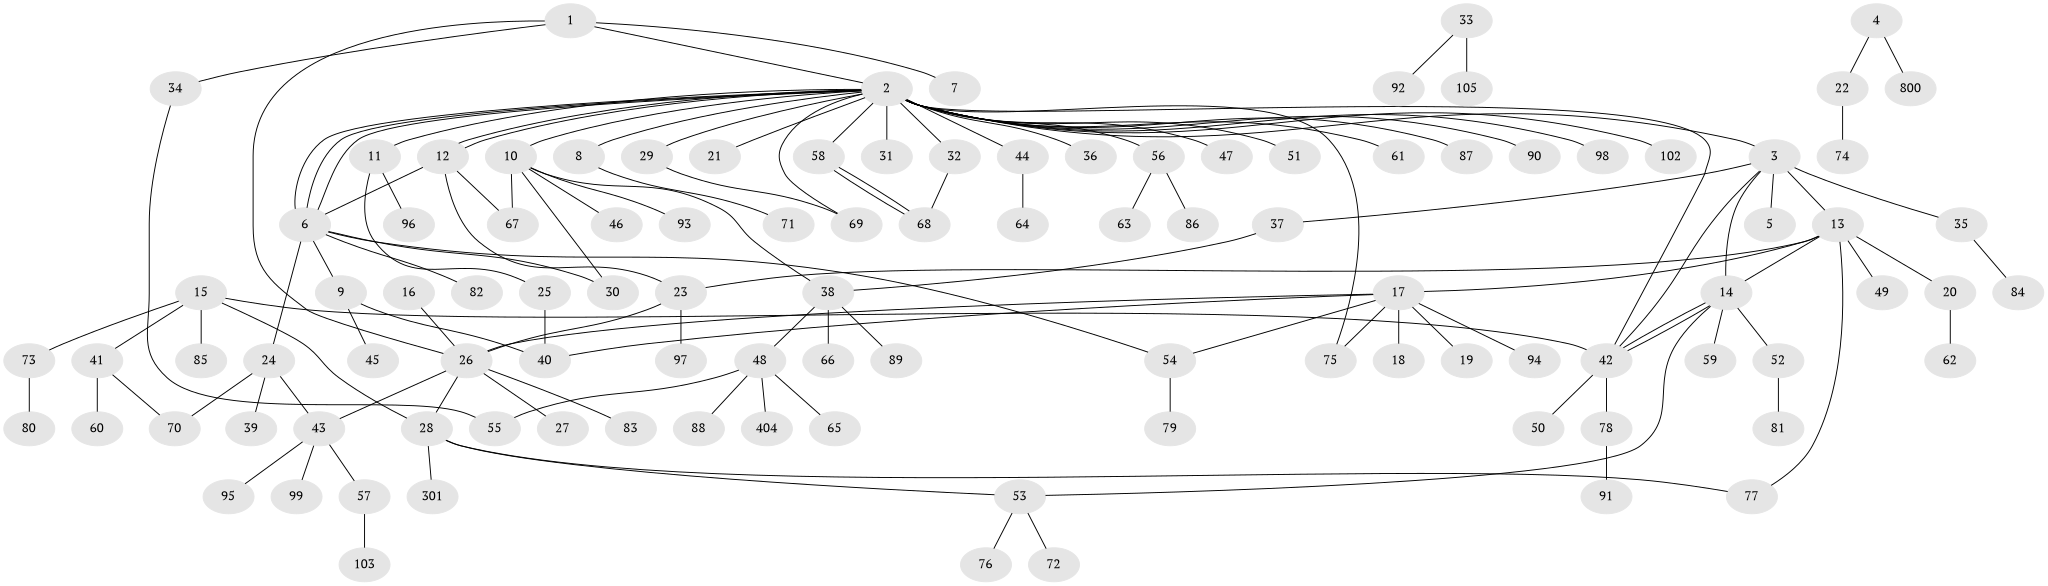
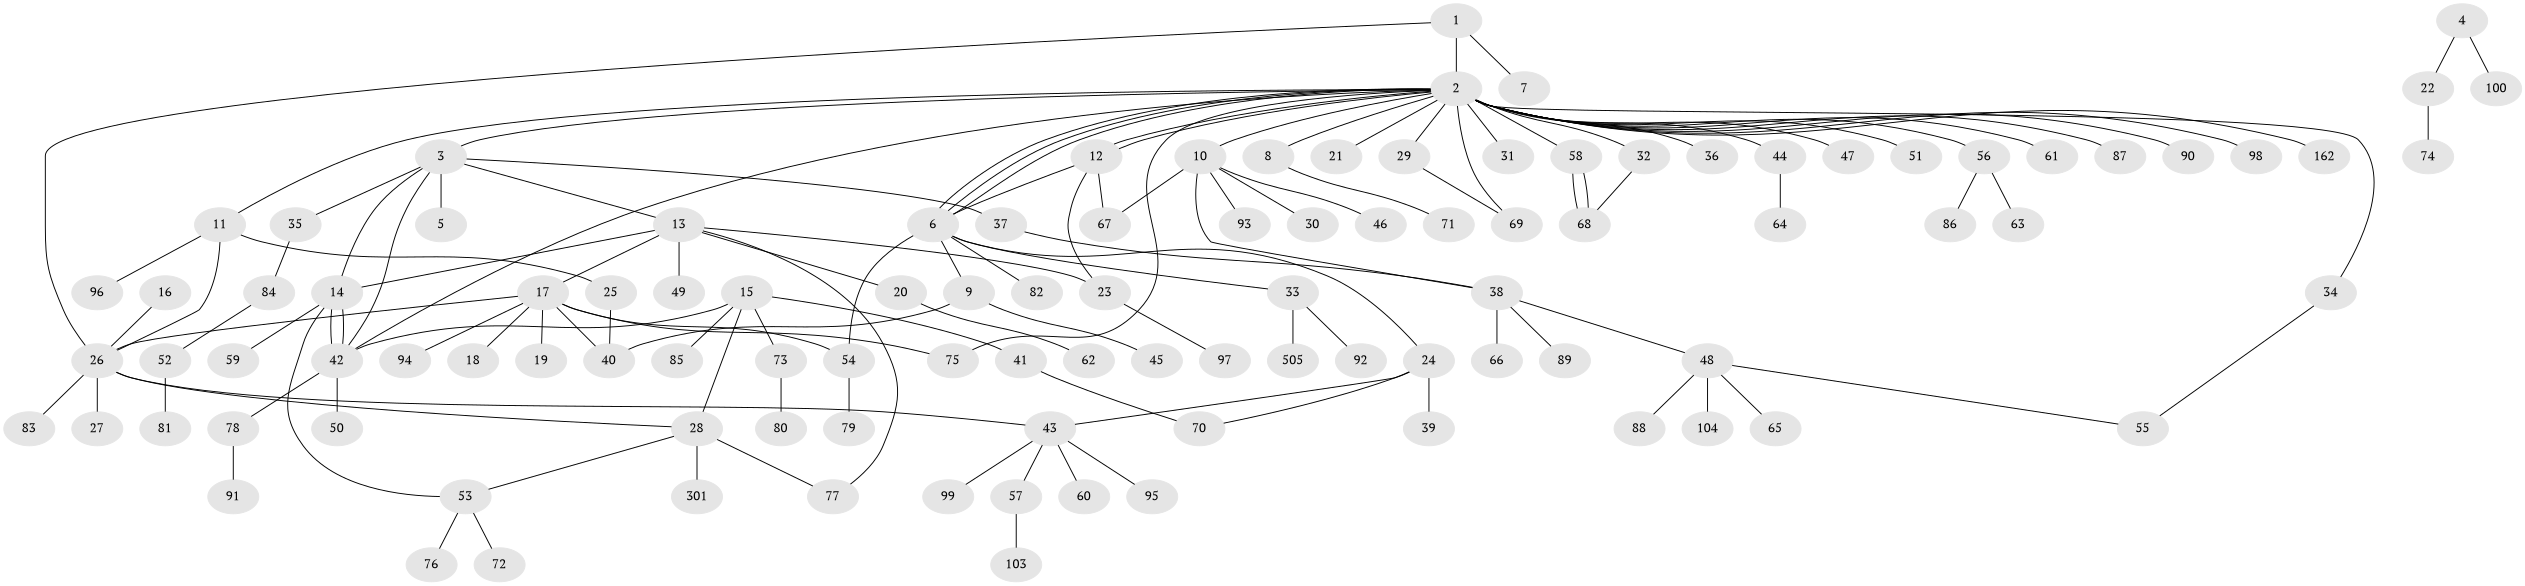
edge "1" -- "34": now "2" -- "34"
node "105": label "105" -> "505"
node "800": label "800" -> "100"
node "102": label "102" -> "162"
edge "6" -- "30": now "6" -- "33"
edge "14" -- "52": now "84" -- "52"
edge "23" -- "26": now "11" -- "26"
edge "41" -- "60": now "43" -- "60"
node "404": label "404" -> "104"
